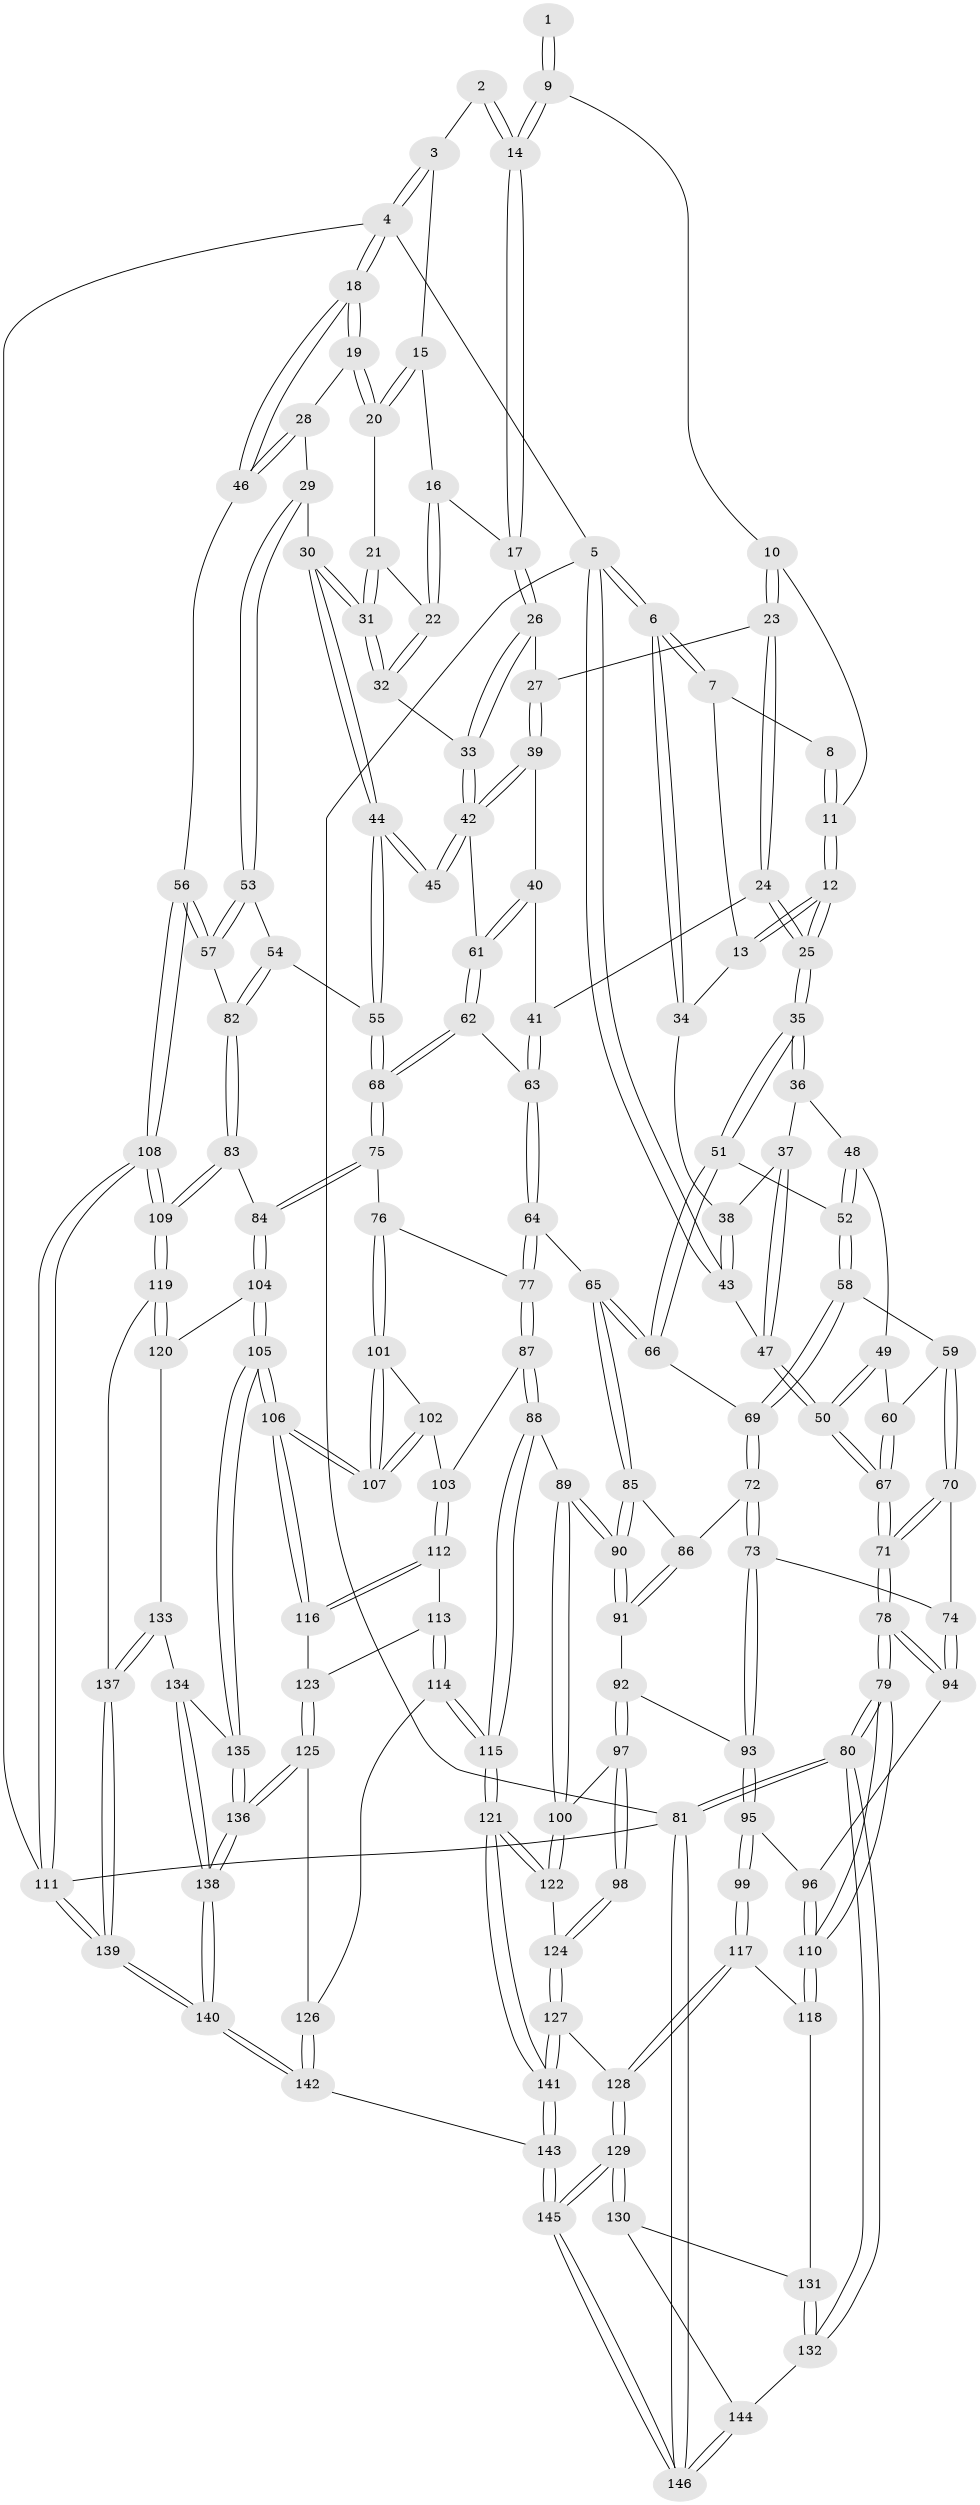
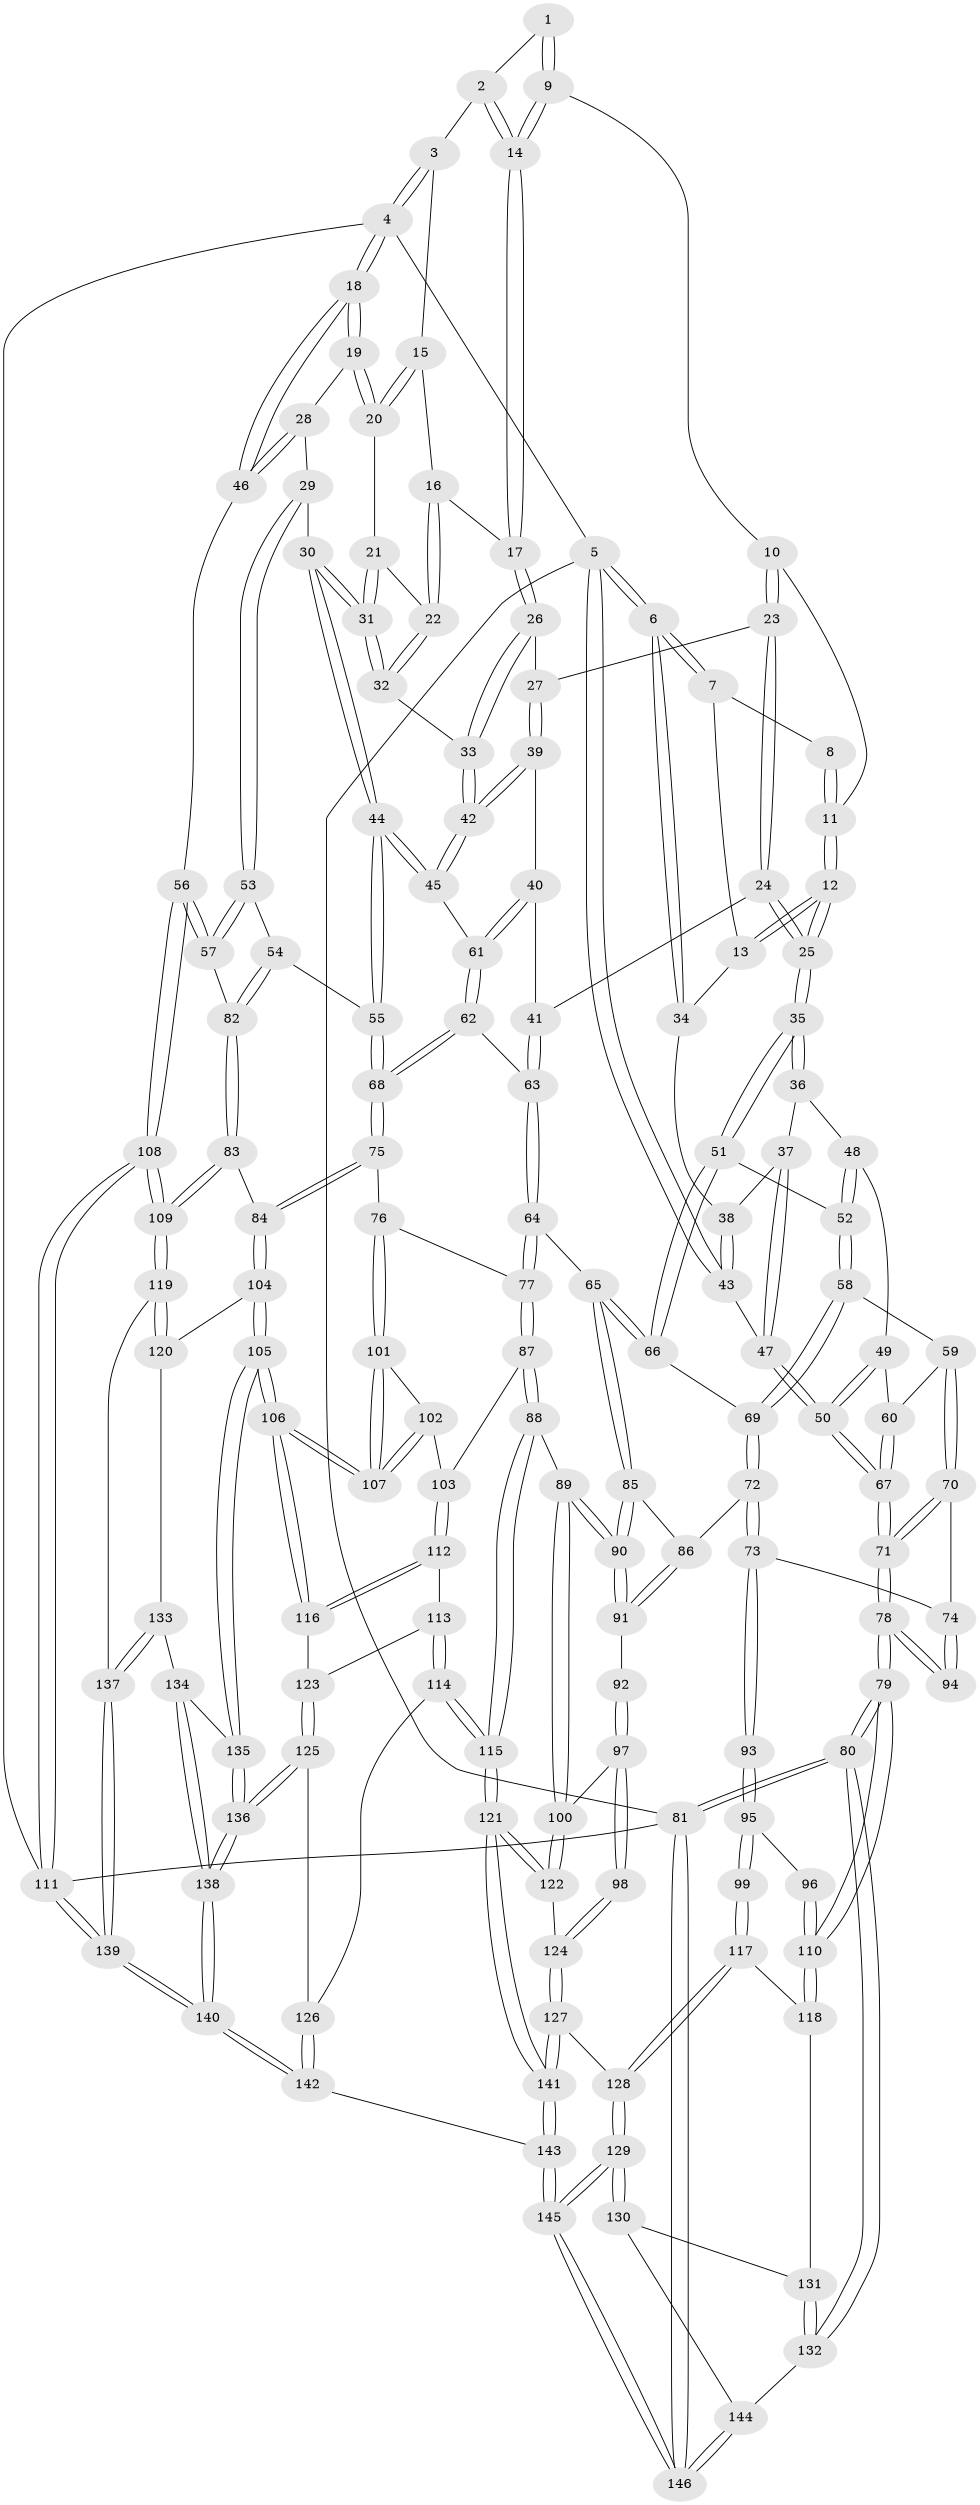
edge "1" -- "2": added
edge "42" -- "61": now "45" -- "61"
edge "92" -- "93": removed
edge "94" -- "96": removed
